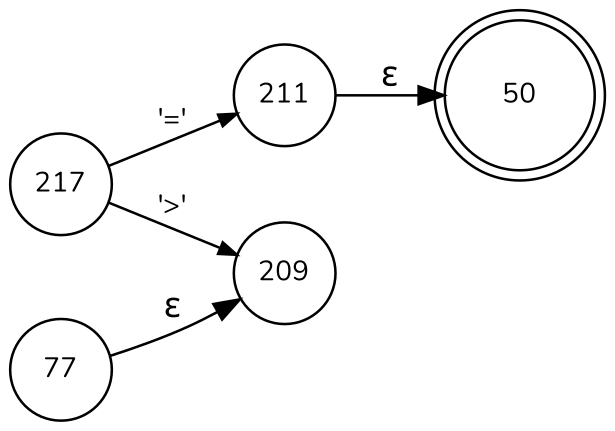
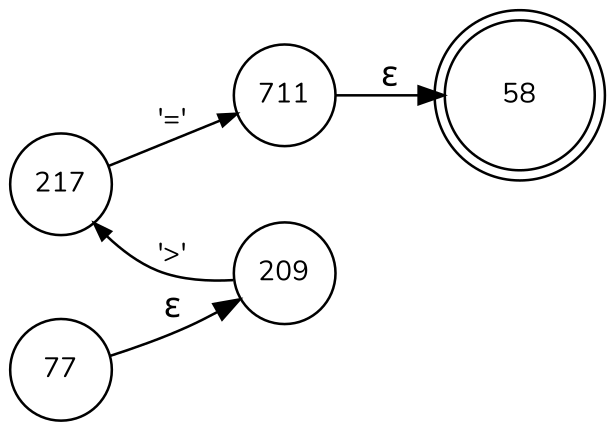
node "211": label "211" -> "711"
node "50": label "50" -> "58"
edge "217" -> "209": reversed
